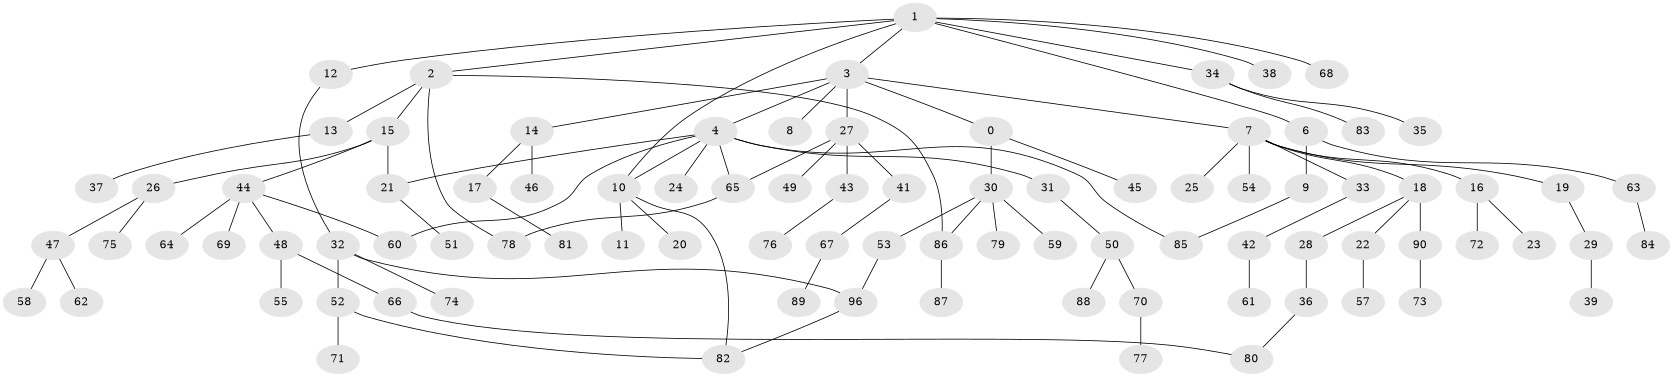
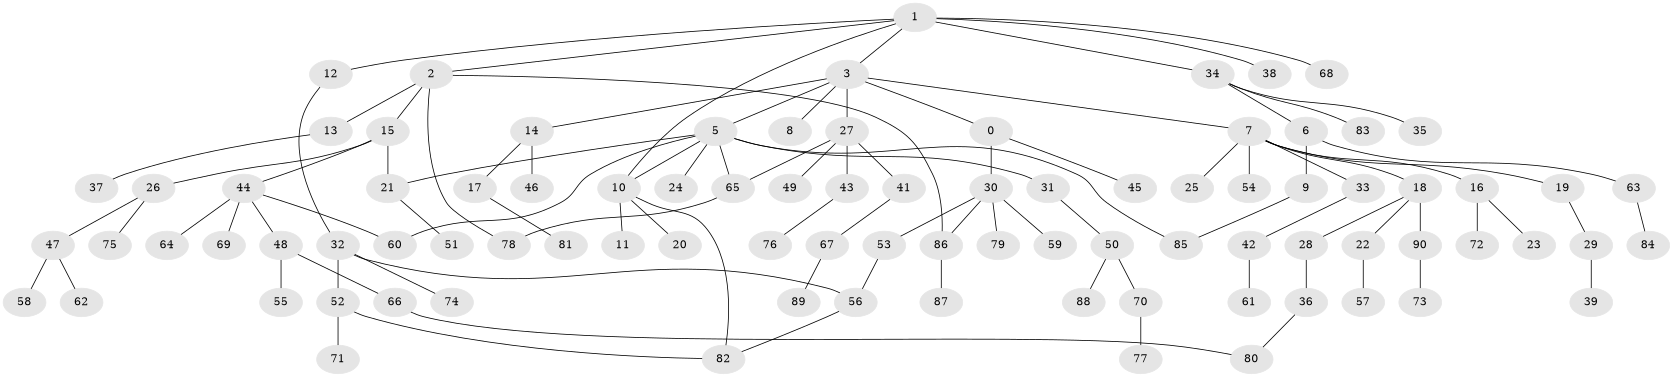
edge "1" -- "6": now "34" -- "6"
node "4": label "4" -> "5"
node "96": label "96" -> "56"
